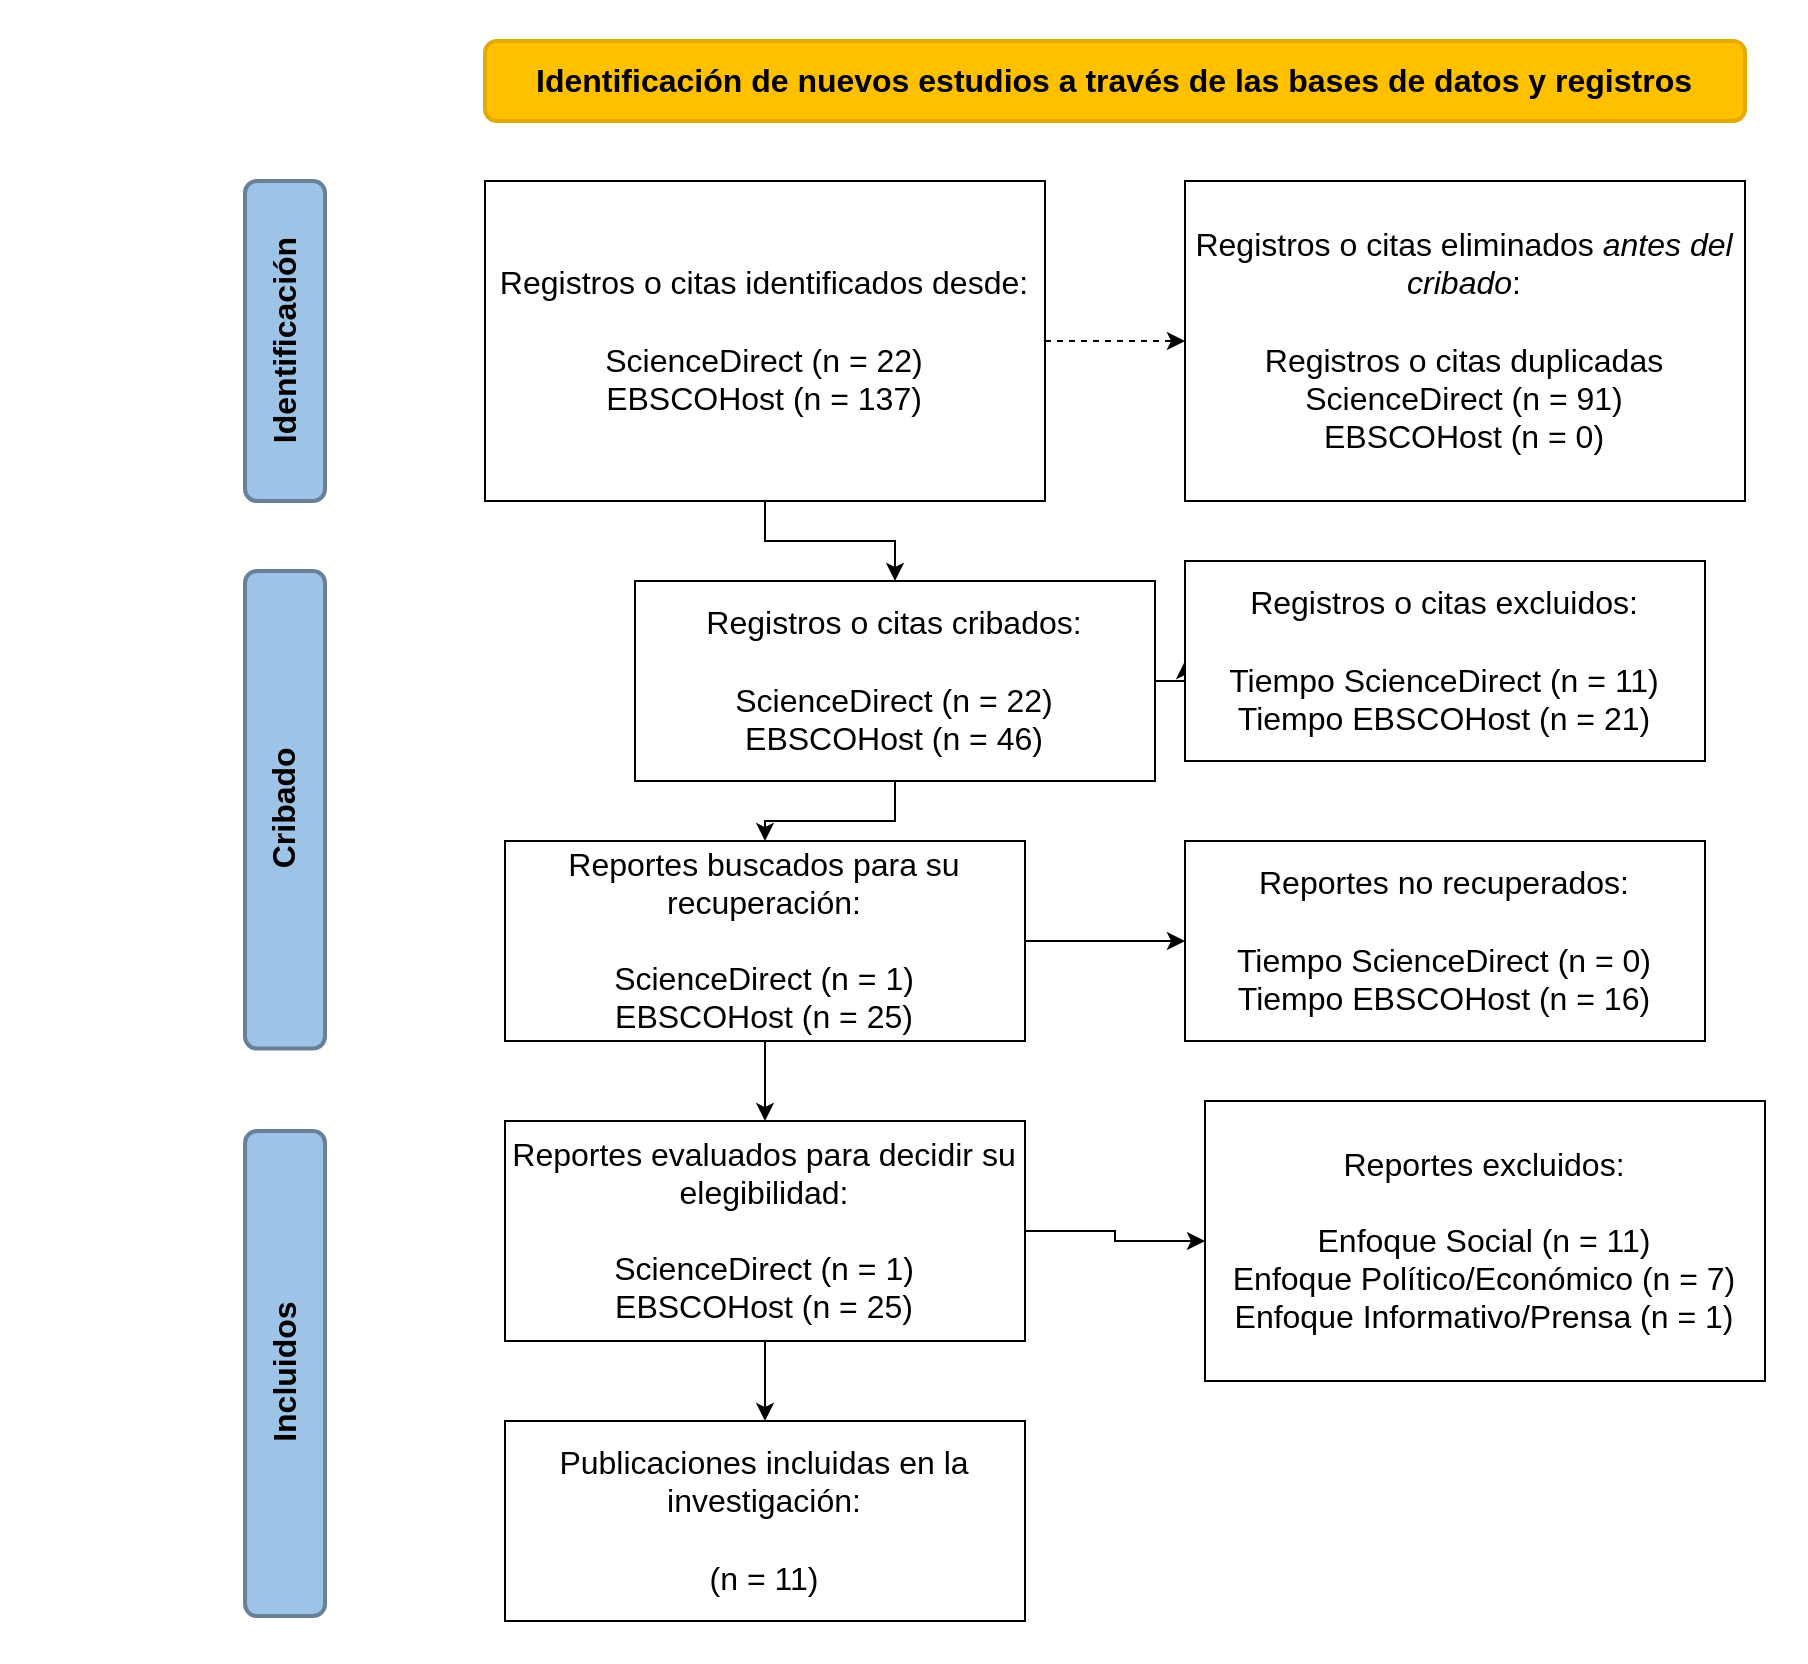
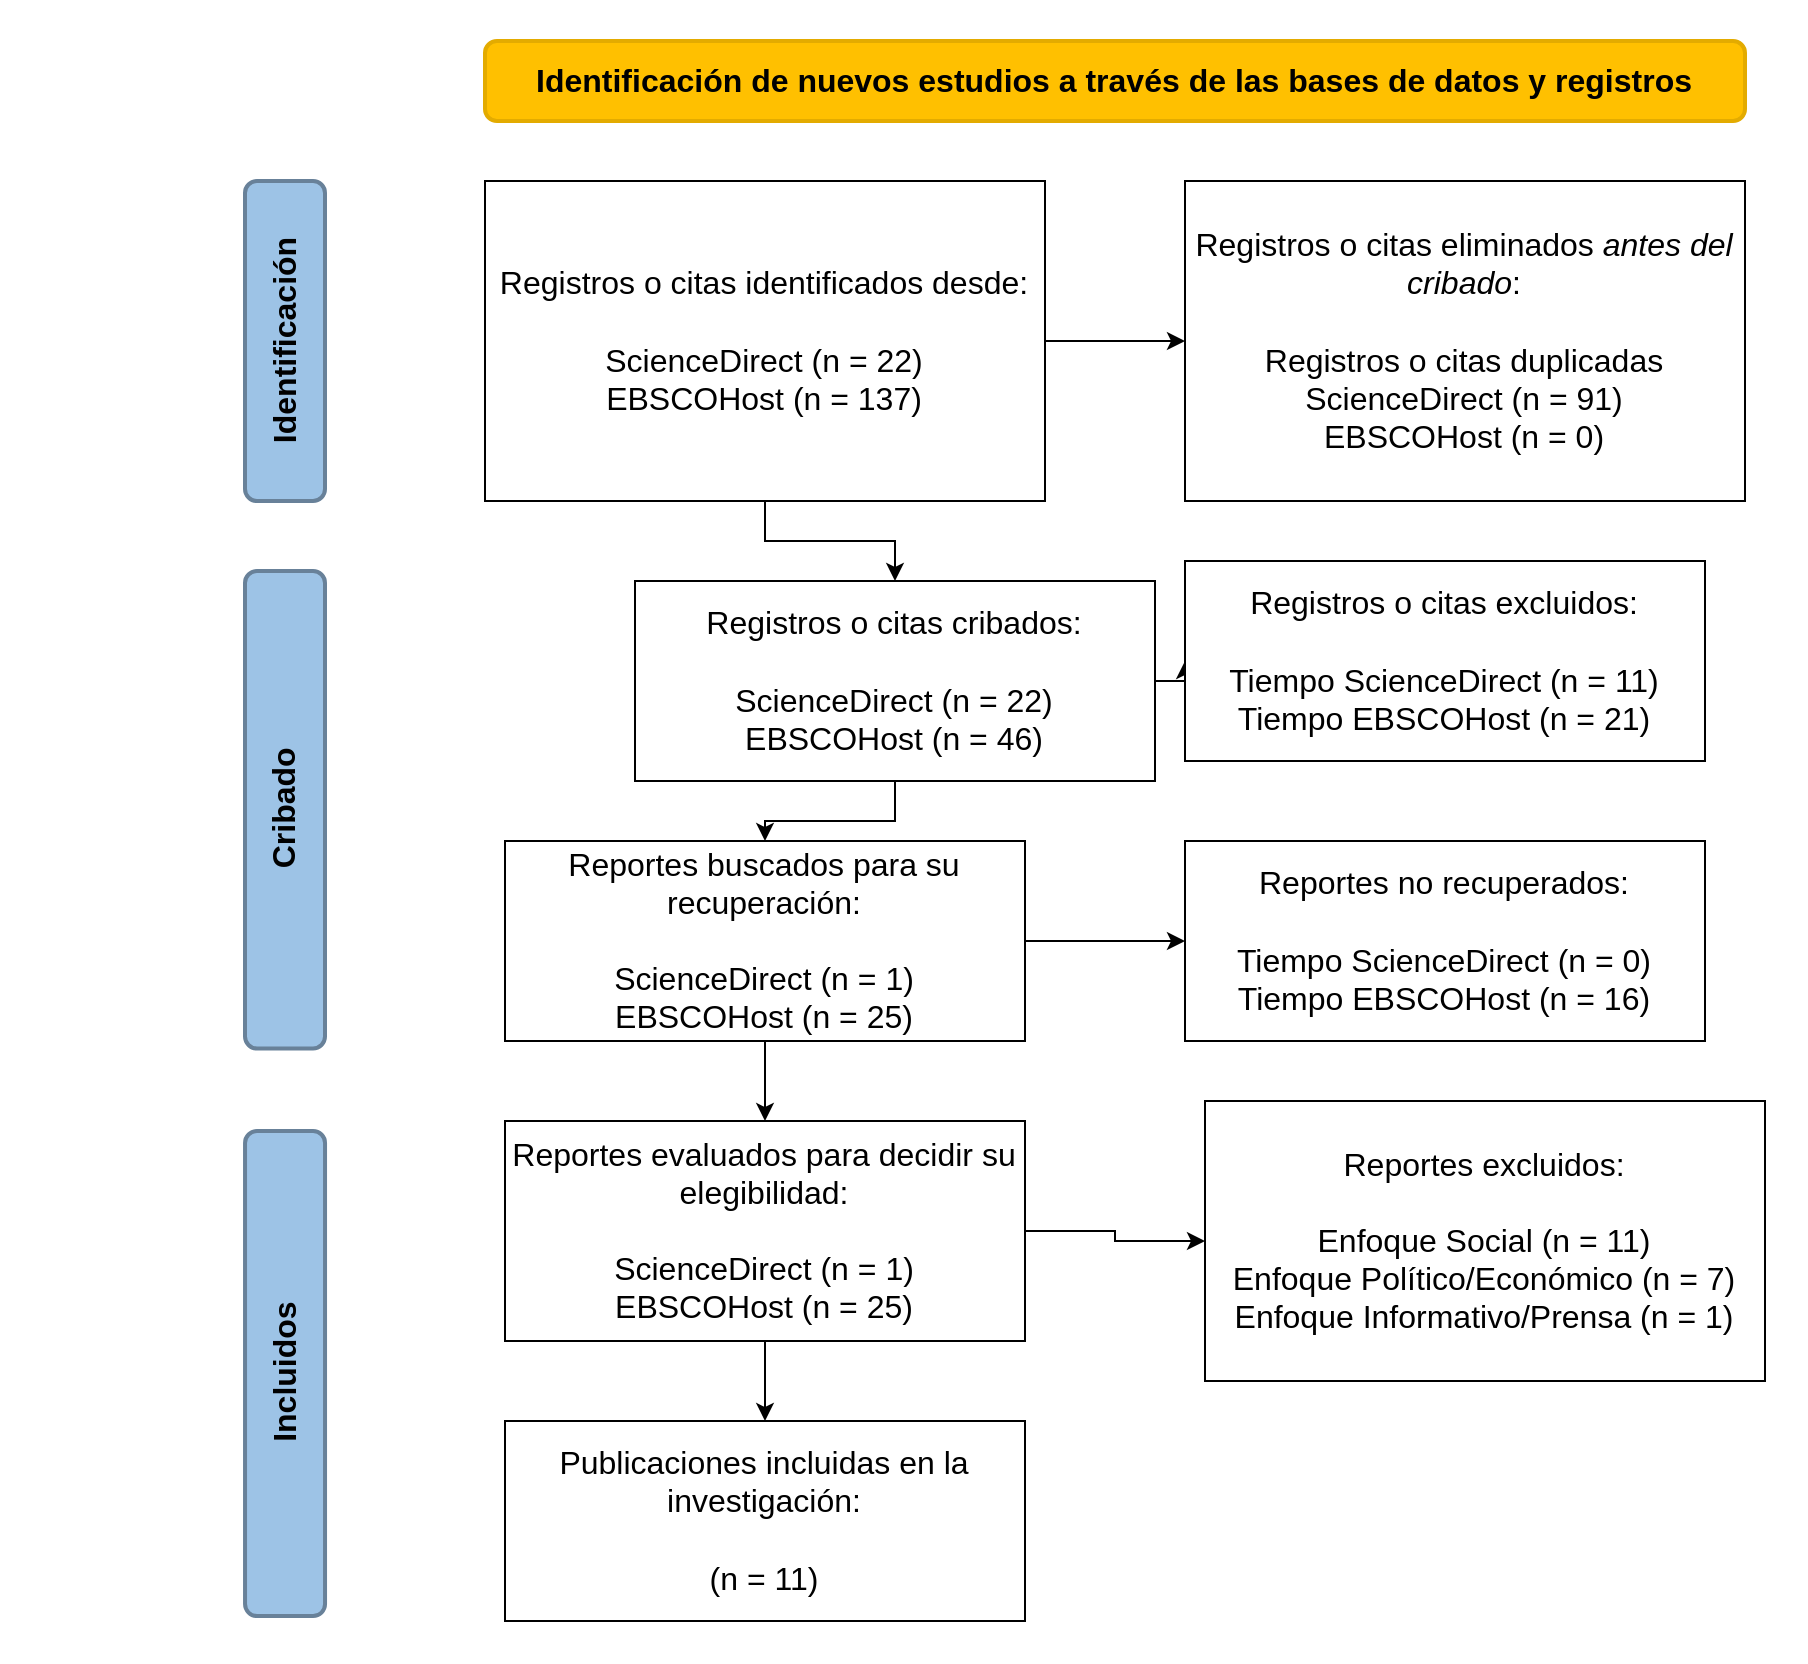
edge "Registros o citas identificados desde: ScienceDirect (n = 22) EBSCOHost (n = 137)" -> "Registros o citas eliminados antes del cribado: Registros o citas duplicadas ScienceDirect (n = 91) EBSCOHost (n = 0)": style dashed -> solid
